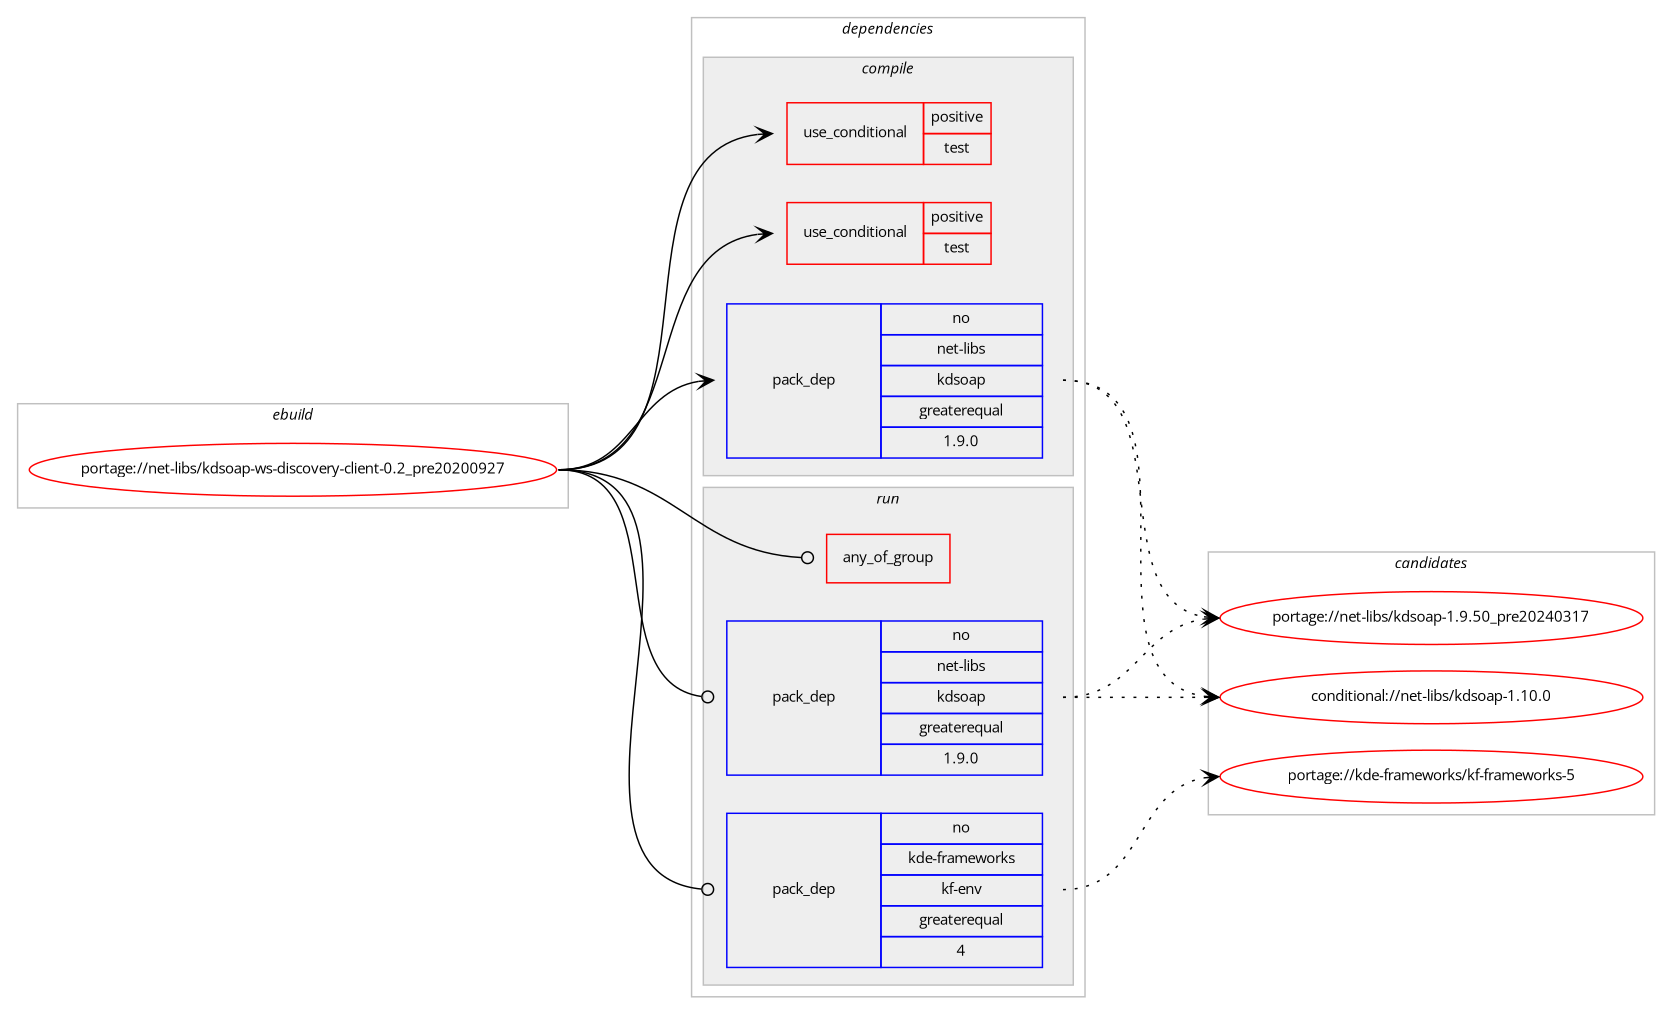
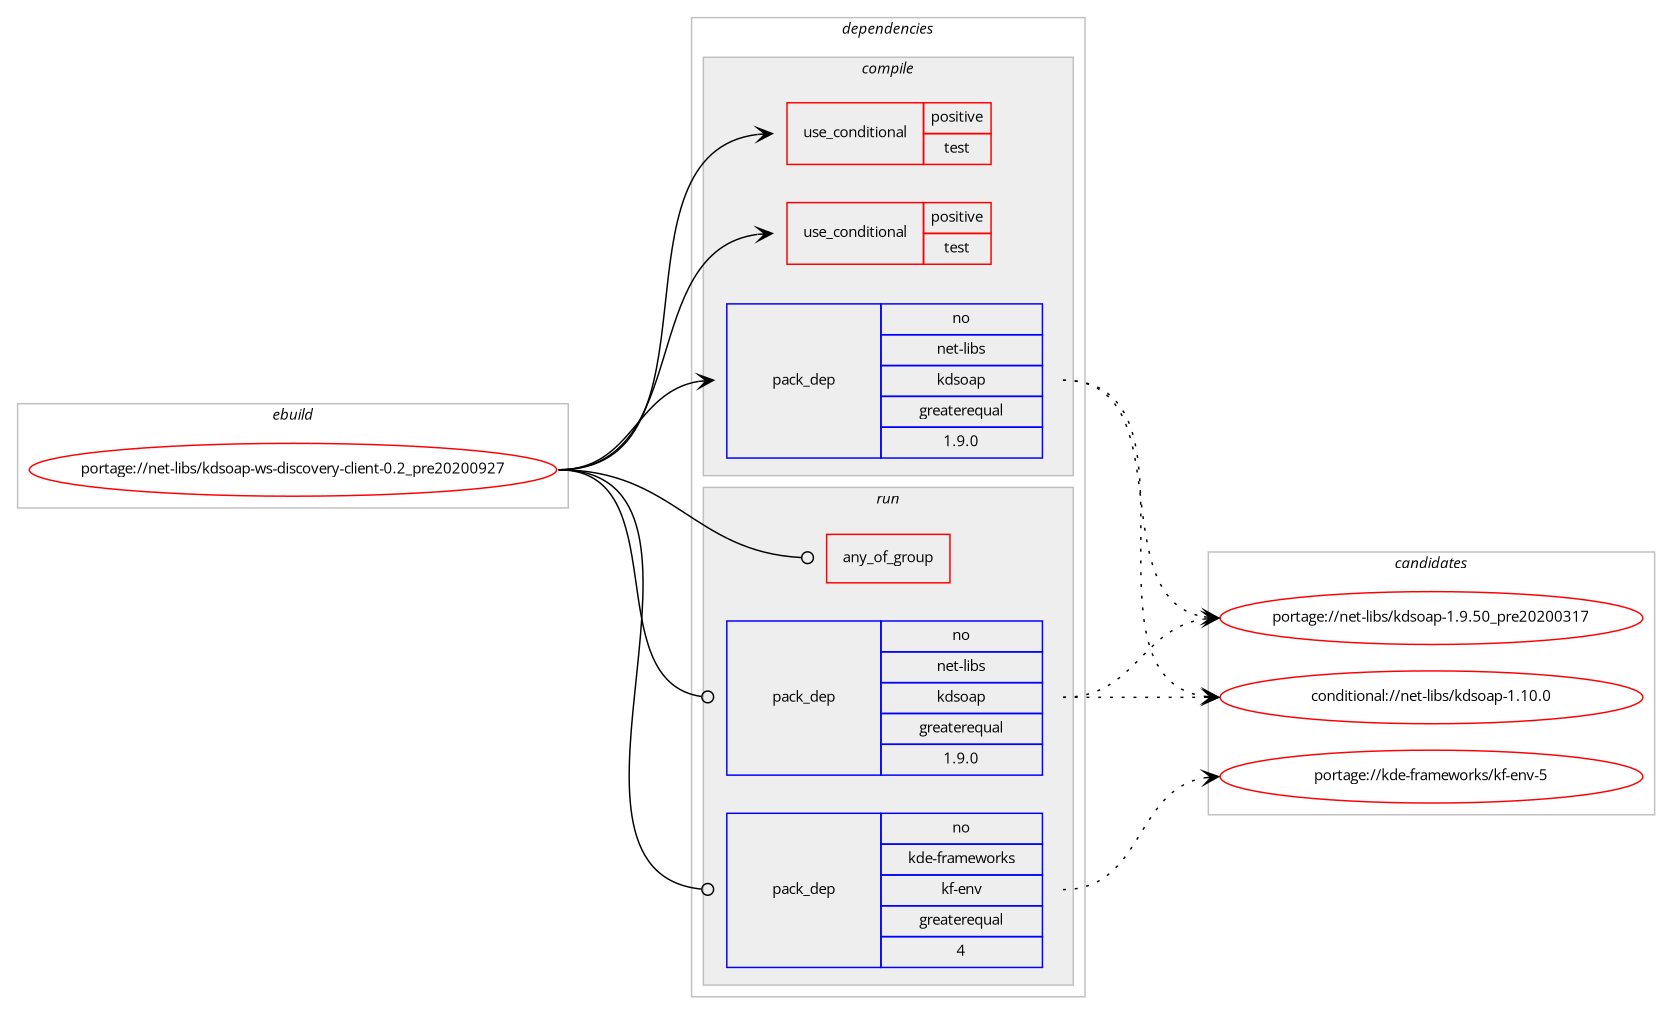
node "portage://net-libs/kdsoap-1.9.50_pre20240317": label "portage://net-libs/kdsoap-1.9.50_pre20240317" -> "portage://net-libs/kdsoap-1.9.50_pre20200317"
node "portage://kde-frameworks/kf-frameworks-5": label "portage://kde-frameworks/kf-frameworks-5" -> "portage://kde-frameworks/kf-env-5"
